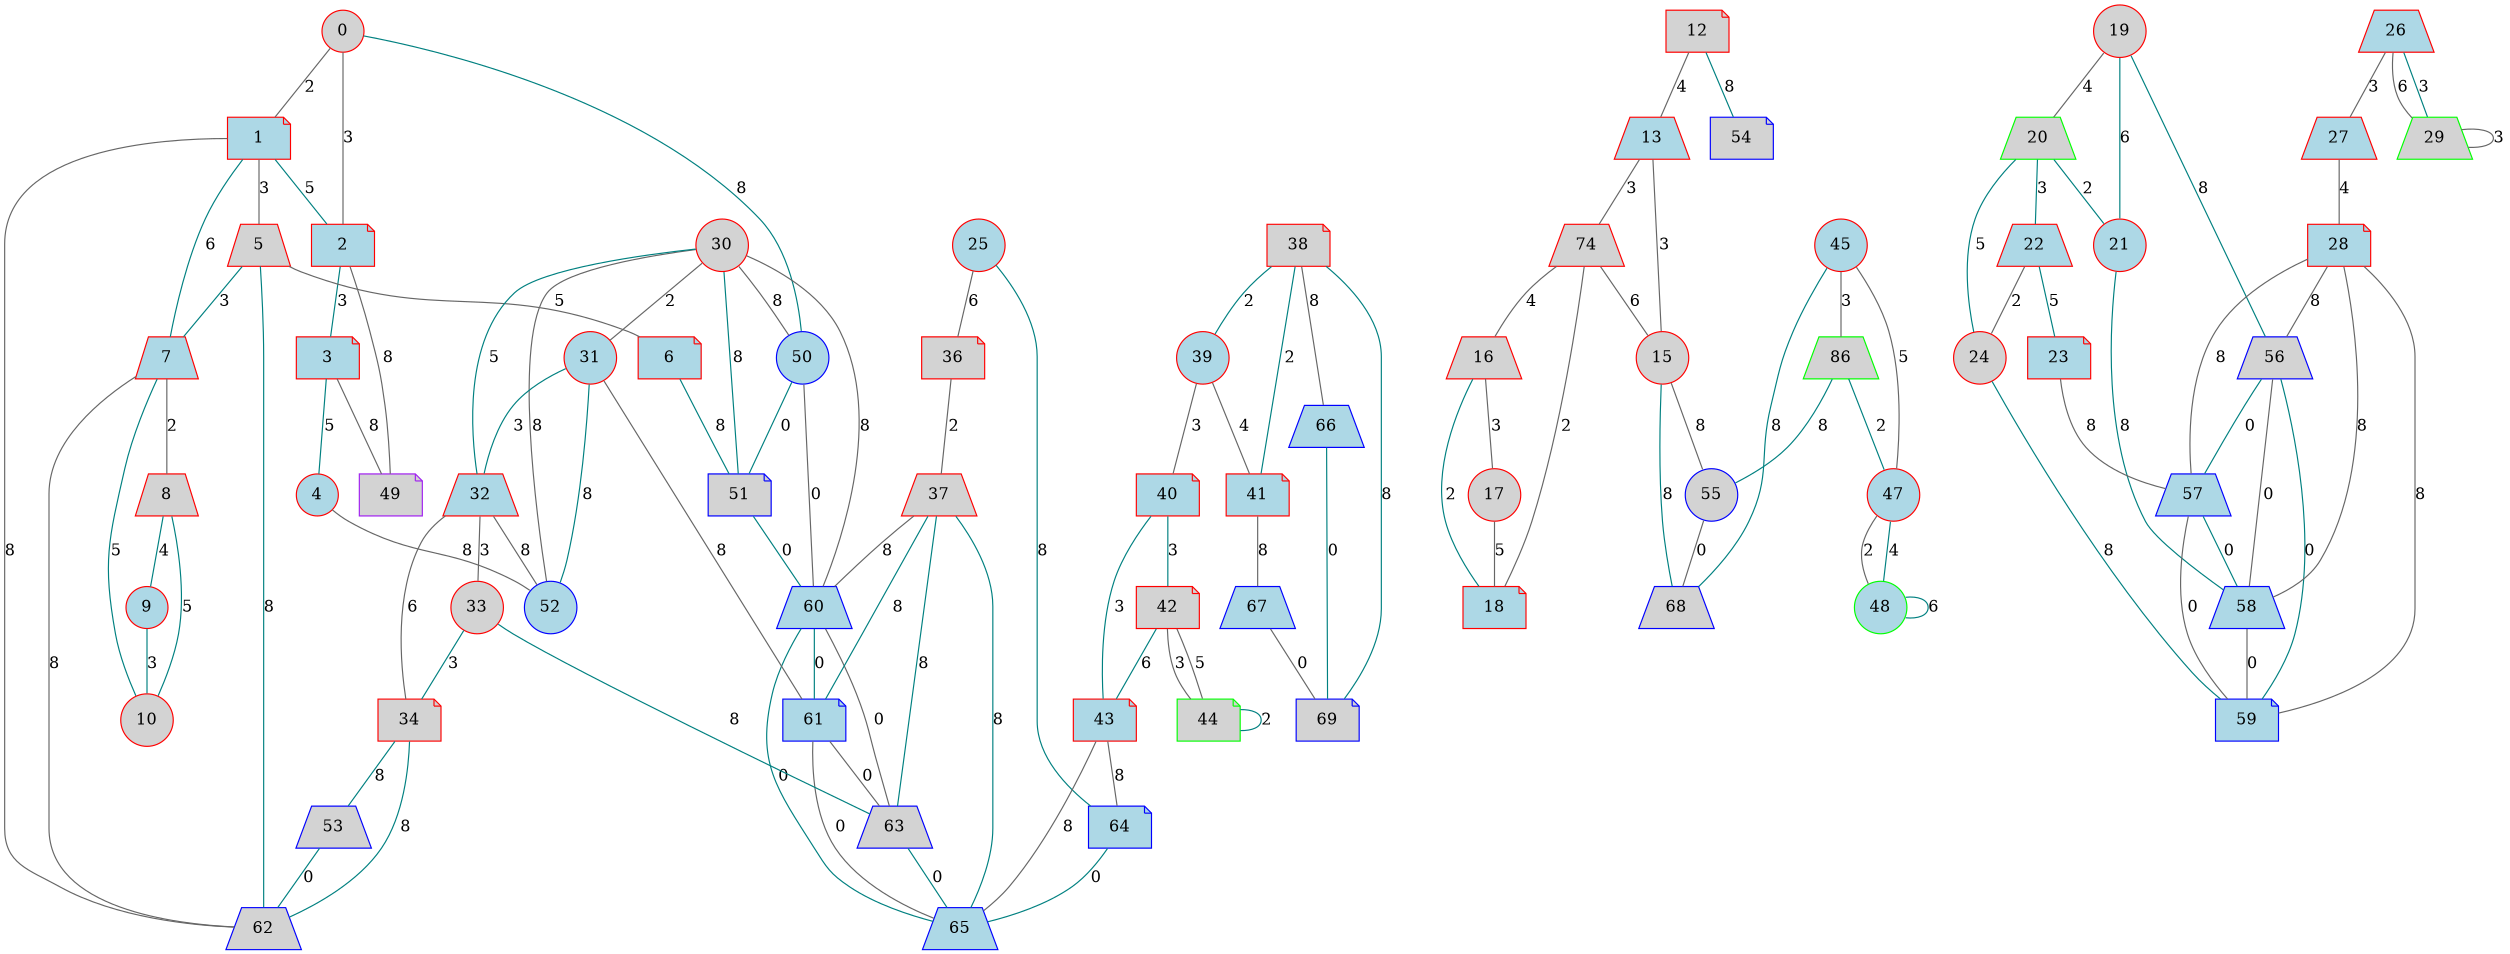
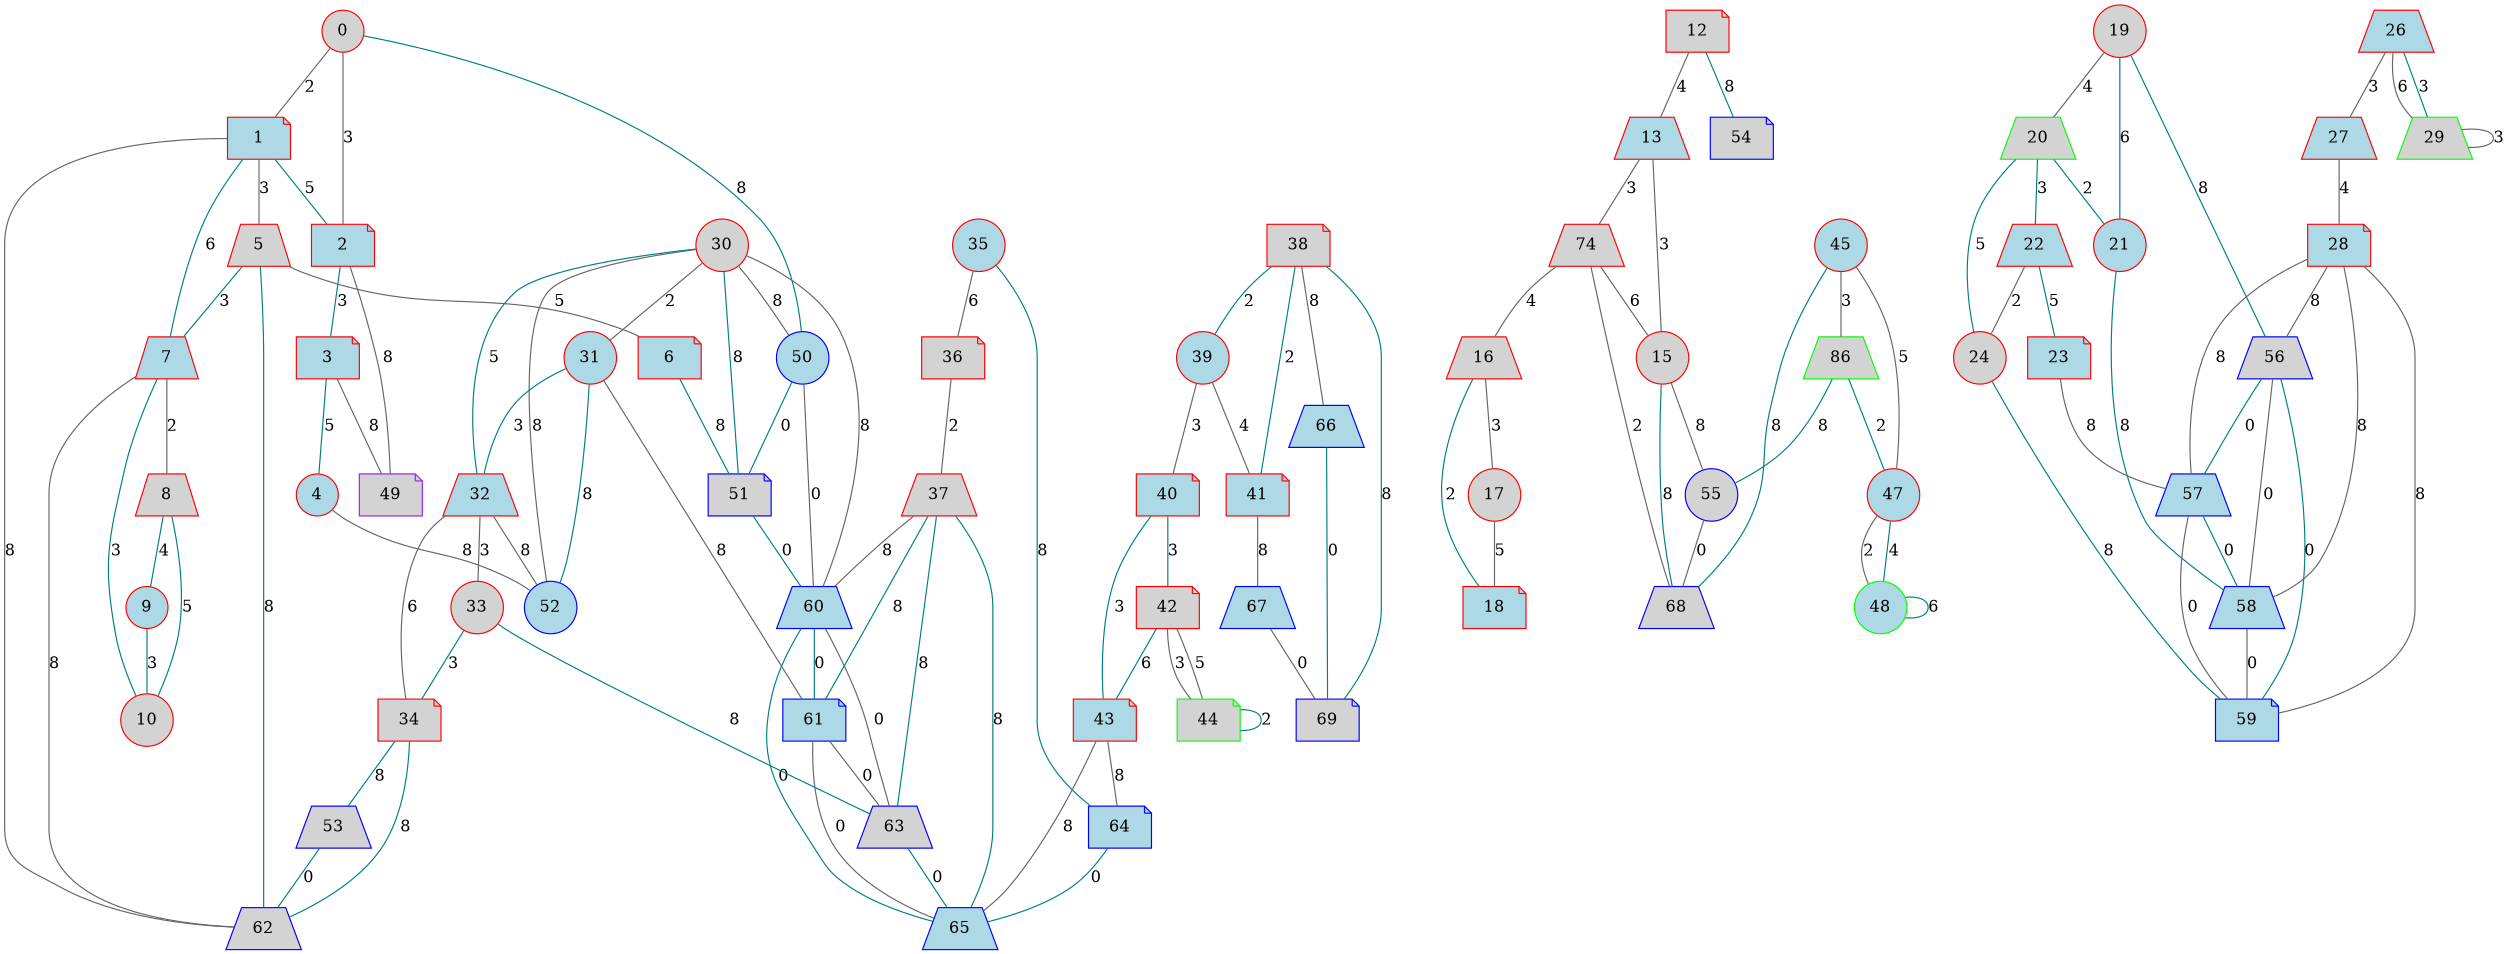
node "25": label "25" -> "35"
edge "74" -- "18": now "74" -- "68"
edge "7" -- "10": label "5" -> "3"
